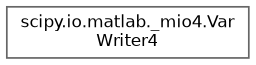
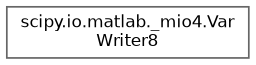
node "scipy.io.matlab._mio4.Var Writer4": label "scipy.io.matlab._mio4.Var Writer4" -> "scipy.io.matlab._mio4.Var Writer8"
